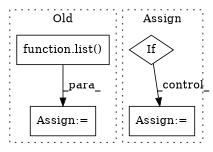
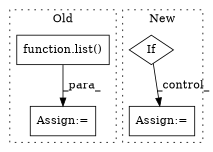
cluster "Assign": label "Assign" -> "New"
